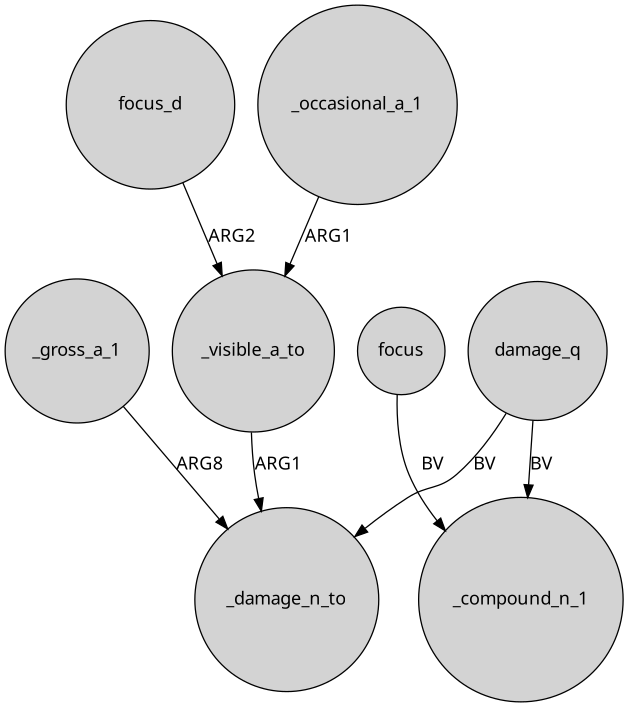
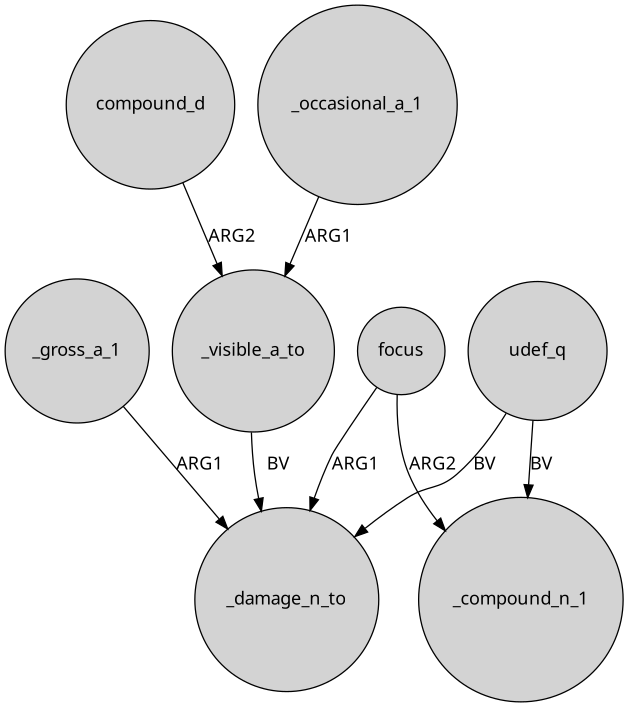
node "focus_d": label "focus_d" -> "compound_d"
node "damage_q": label "damage_q" -> "udef_q"
edge "focus" -> "_damage_n_to": added, label "ARG1"
edge "_gross_a_1" -> "_damage_n_to": label "ARG8" -> "ARG1"
edge "_visible_a_to" -> "_damage_n_to": label "ARG1" -> "BV"
edge "focus" -> "_compound_n_1": label "BV" -> "ARG2"
